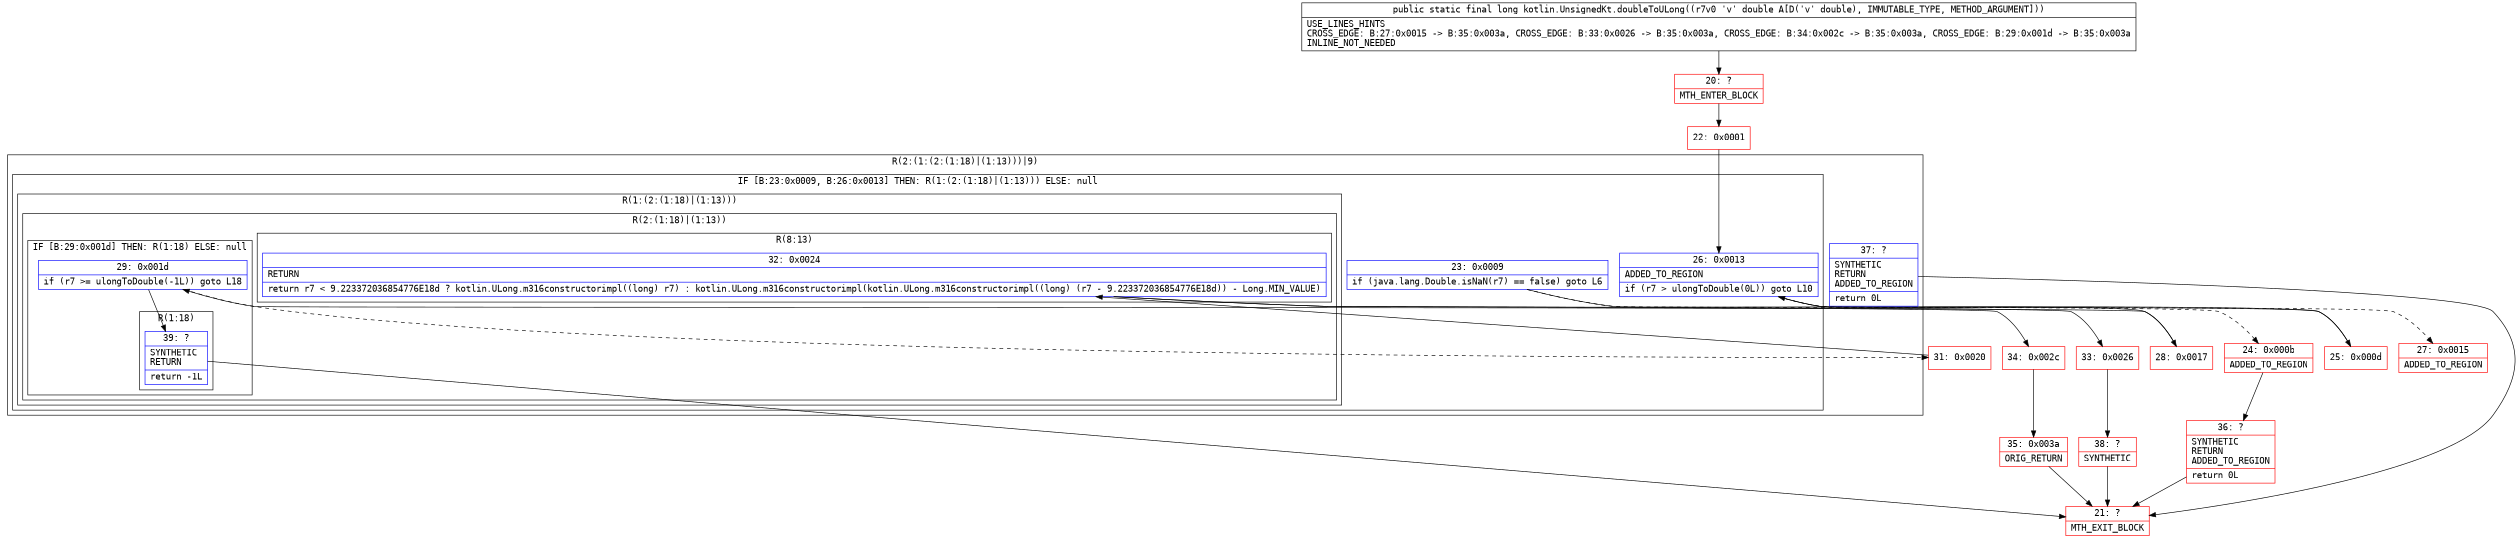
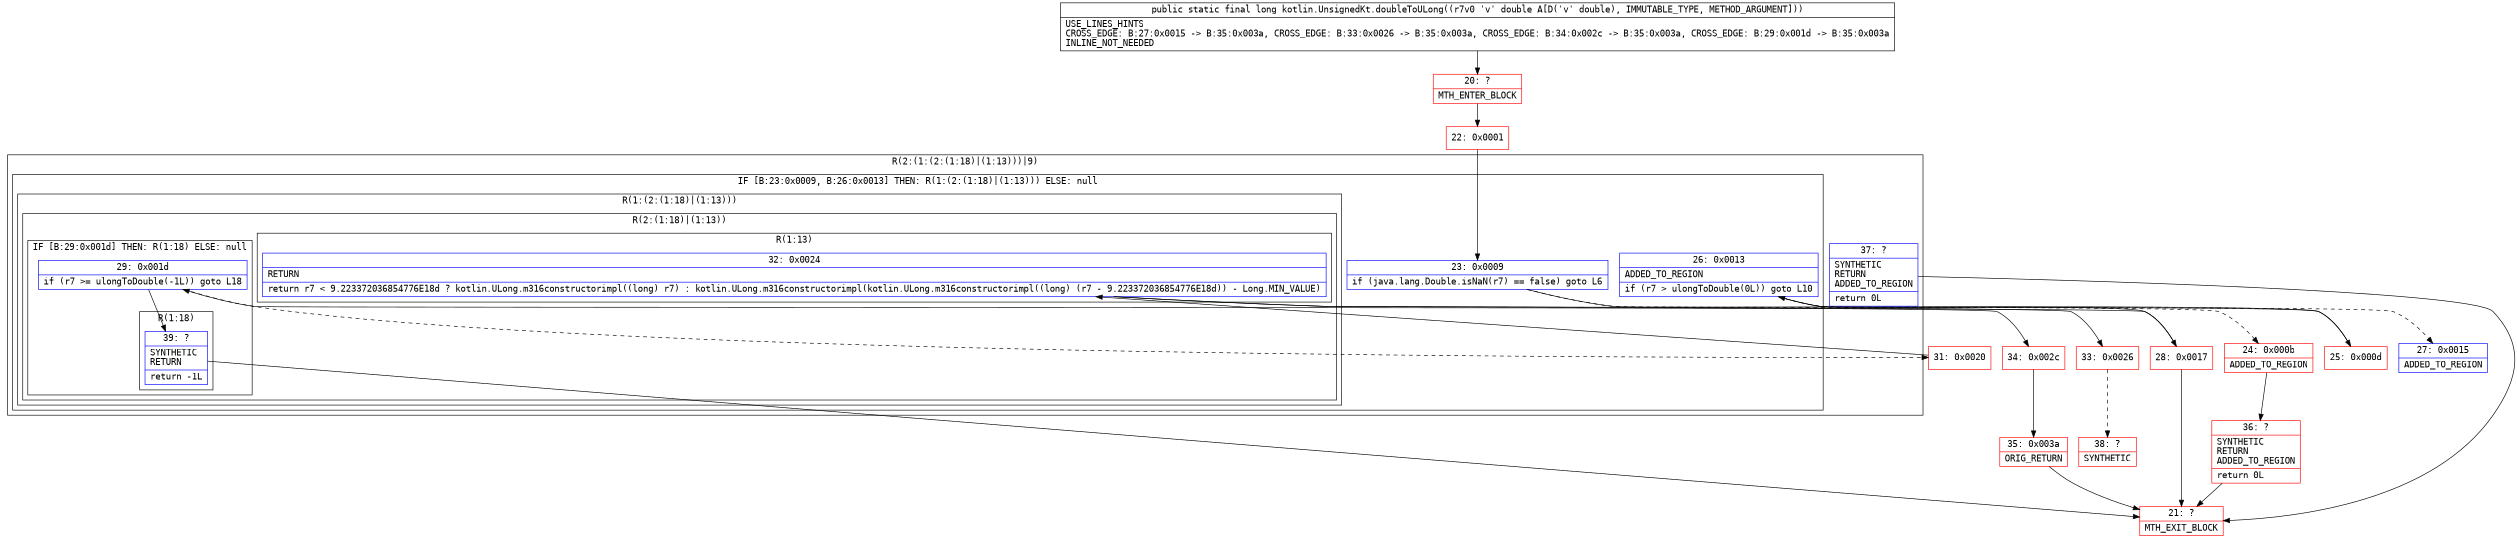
edge "22: 0x0001" -> "26: 0x0013": now "22: 0x0001" -> "23: 0x0009"
cluster "R(8:13)": label "R(8:13)" -> "R(1:13)"
node "27: 0x0015": color red -> blue
edge "33: 0x0026" -> "38: ?": style solid -> dashed
edge "38: ?" -> "21: ?": now "28: 0x0017" -> "21: ?"
